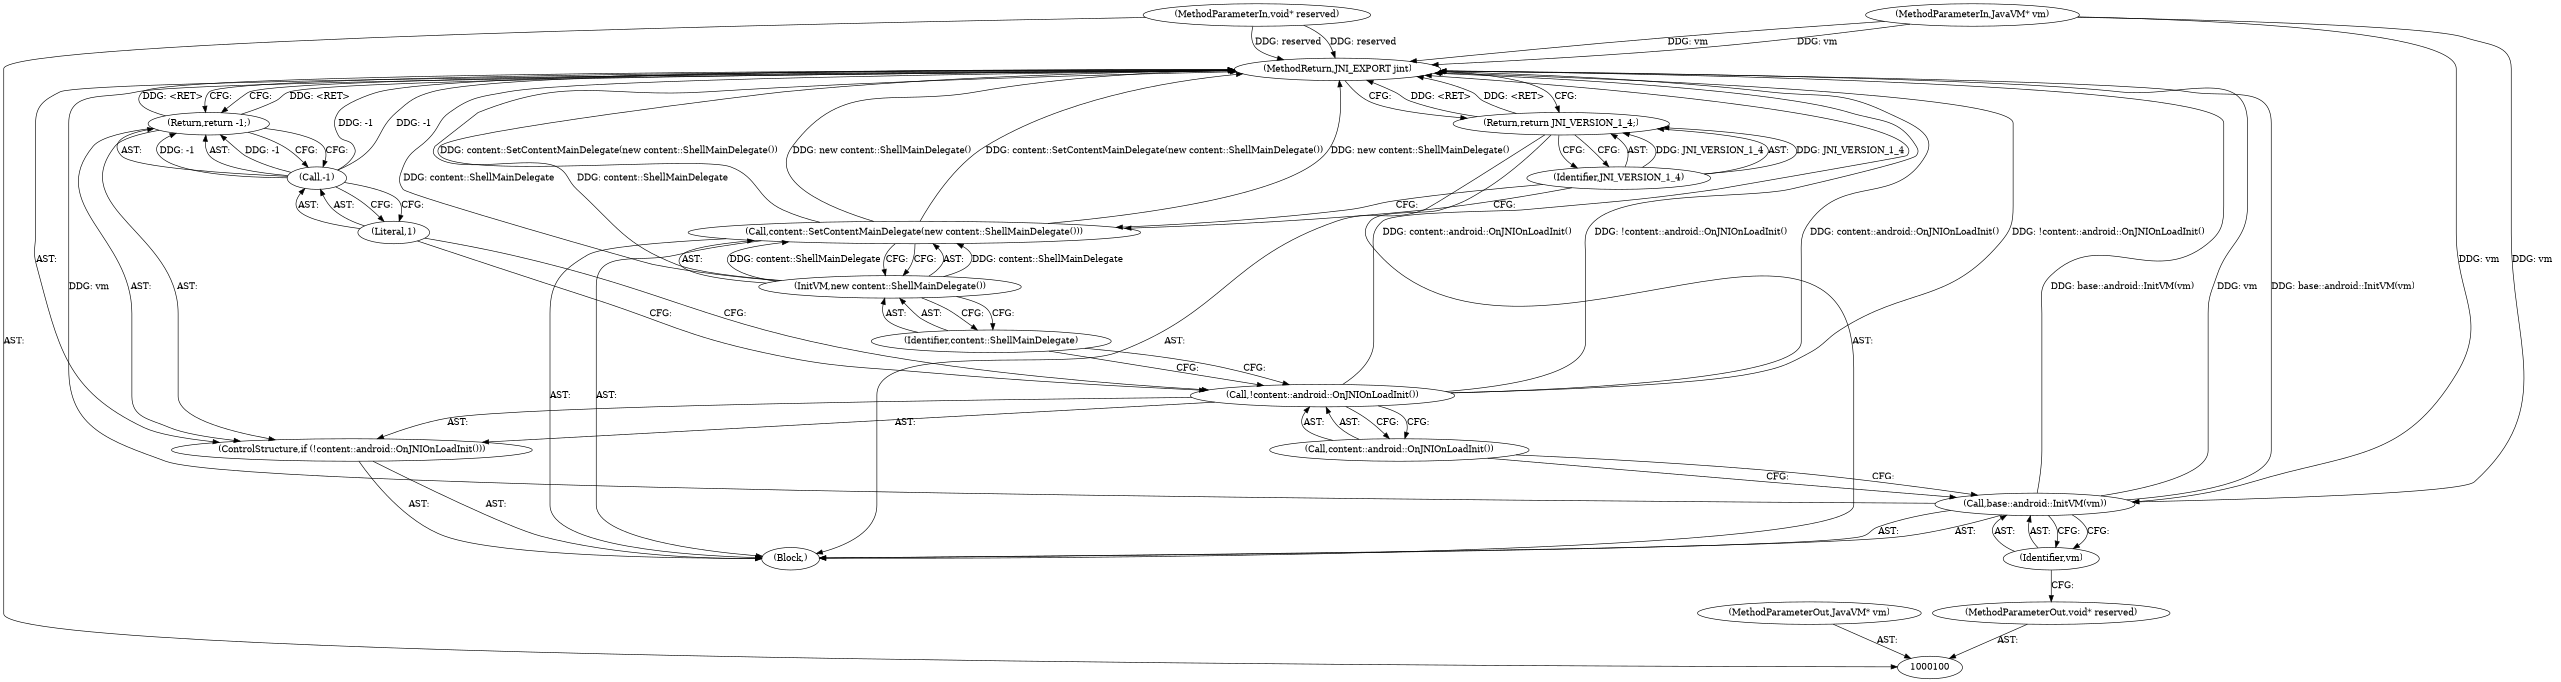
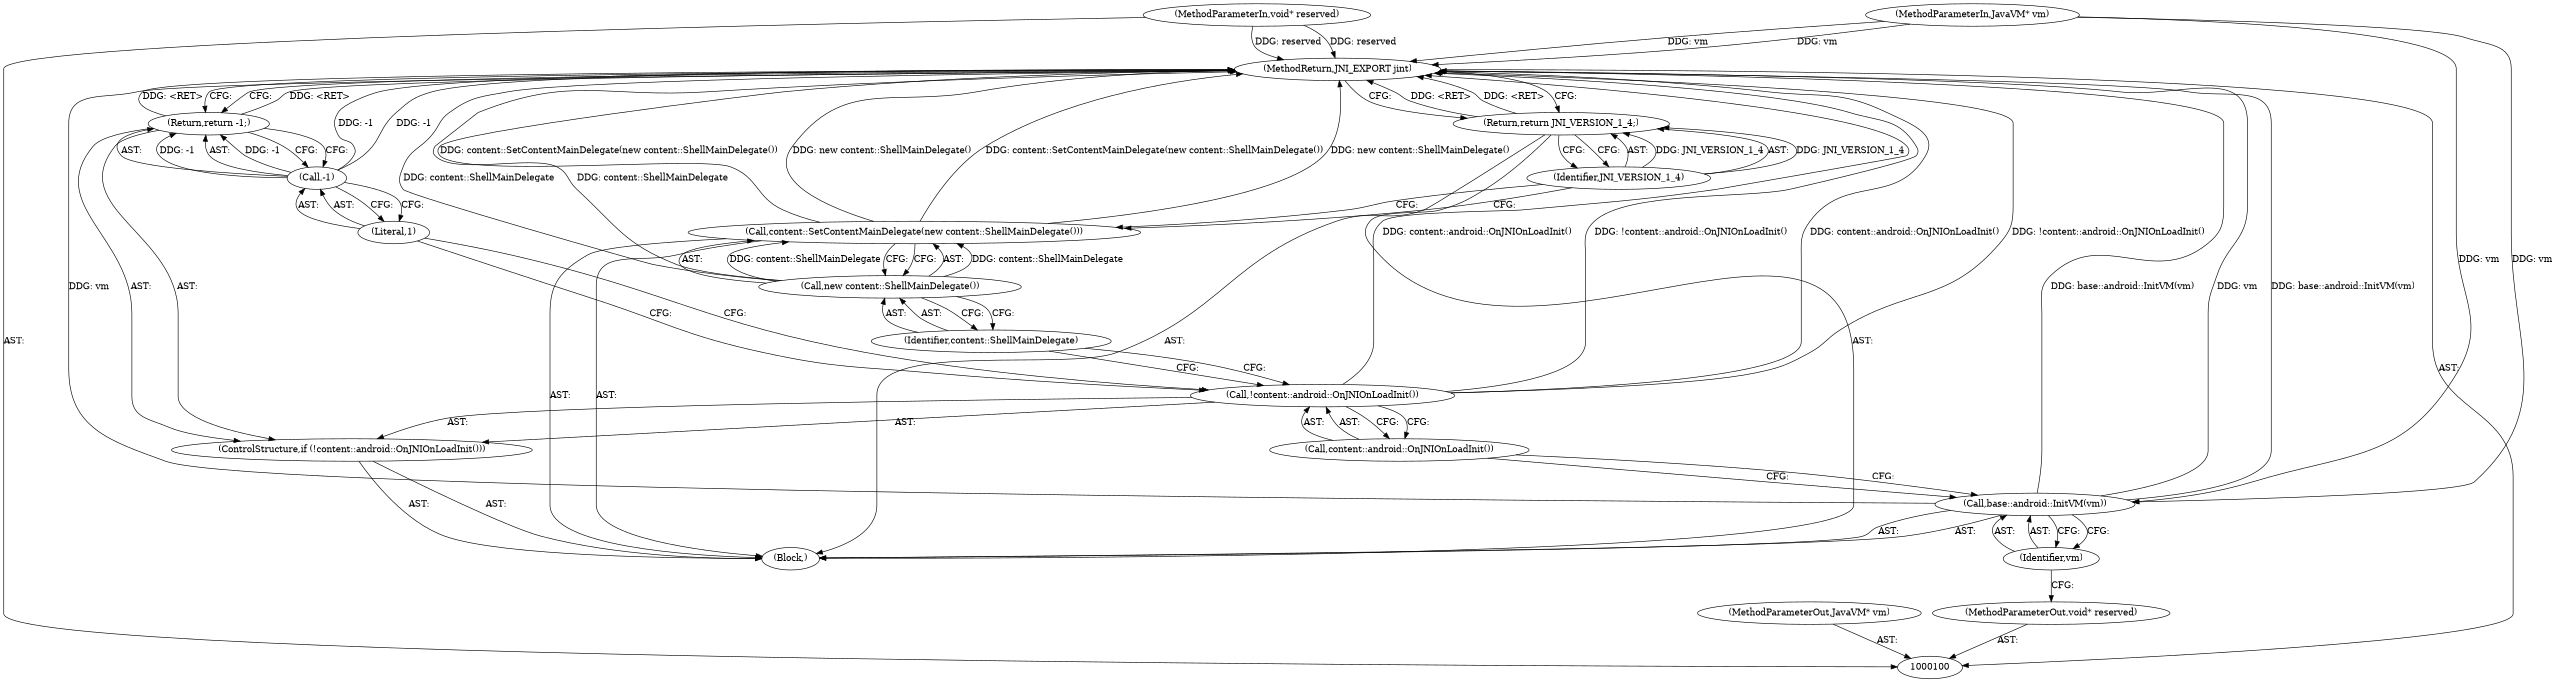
edge "(MethodReturn,JNI_EXPORT jint)" -> "(ControlStructure,if (!content::android::OnJNIOnLoadInit()))": now "(MethodReturn,JNI_EXPORT jint)" -> "1000100"
node "(InitVM,new content::ShellMainDelegate())": label "(InitVM,new content::ShellMainDelegate())" -> "(Call,new content::ShellMainDelegate())"
